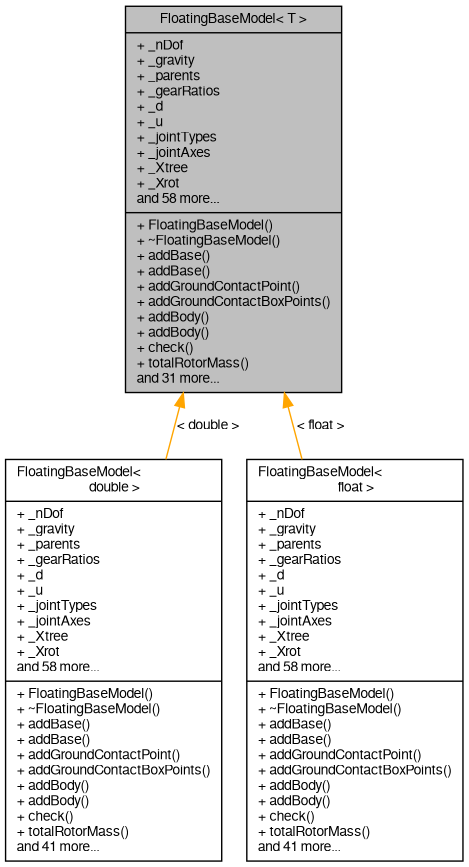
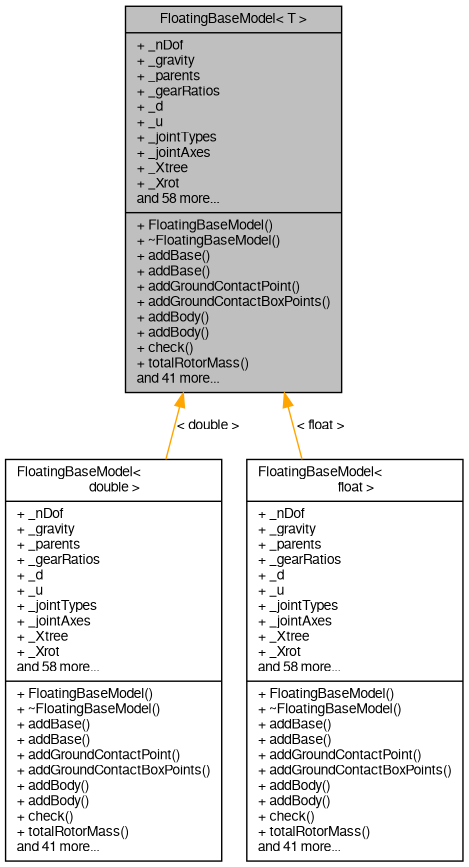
node "FloatingBaseModel< T >": text "and 31 more..." -> "and 41 more..."
